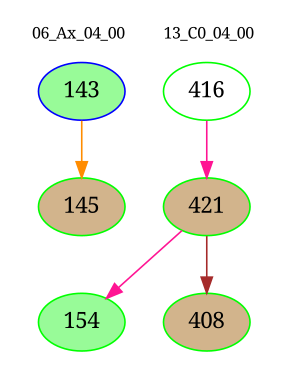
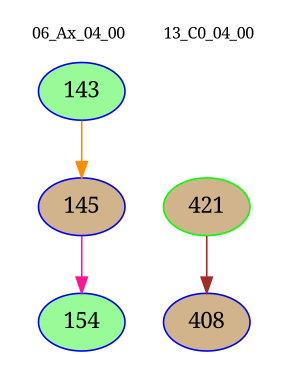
node "416": removed
node "145": color green -> blue
edge "421" -> "154": now "145" -> "154"
node "154": color green -> blue
node "408": color green -> blue
